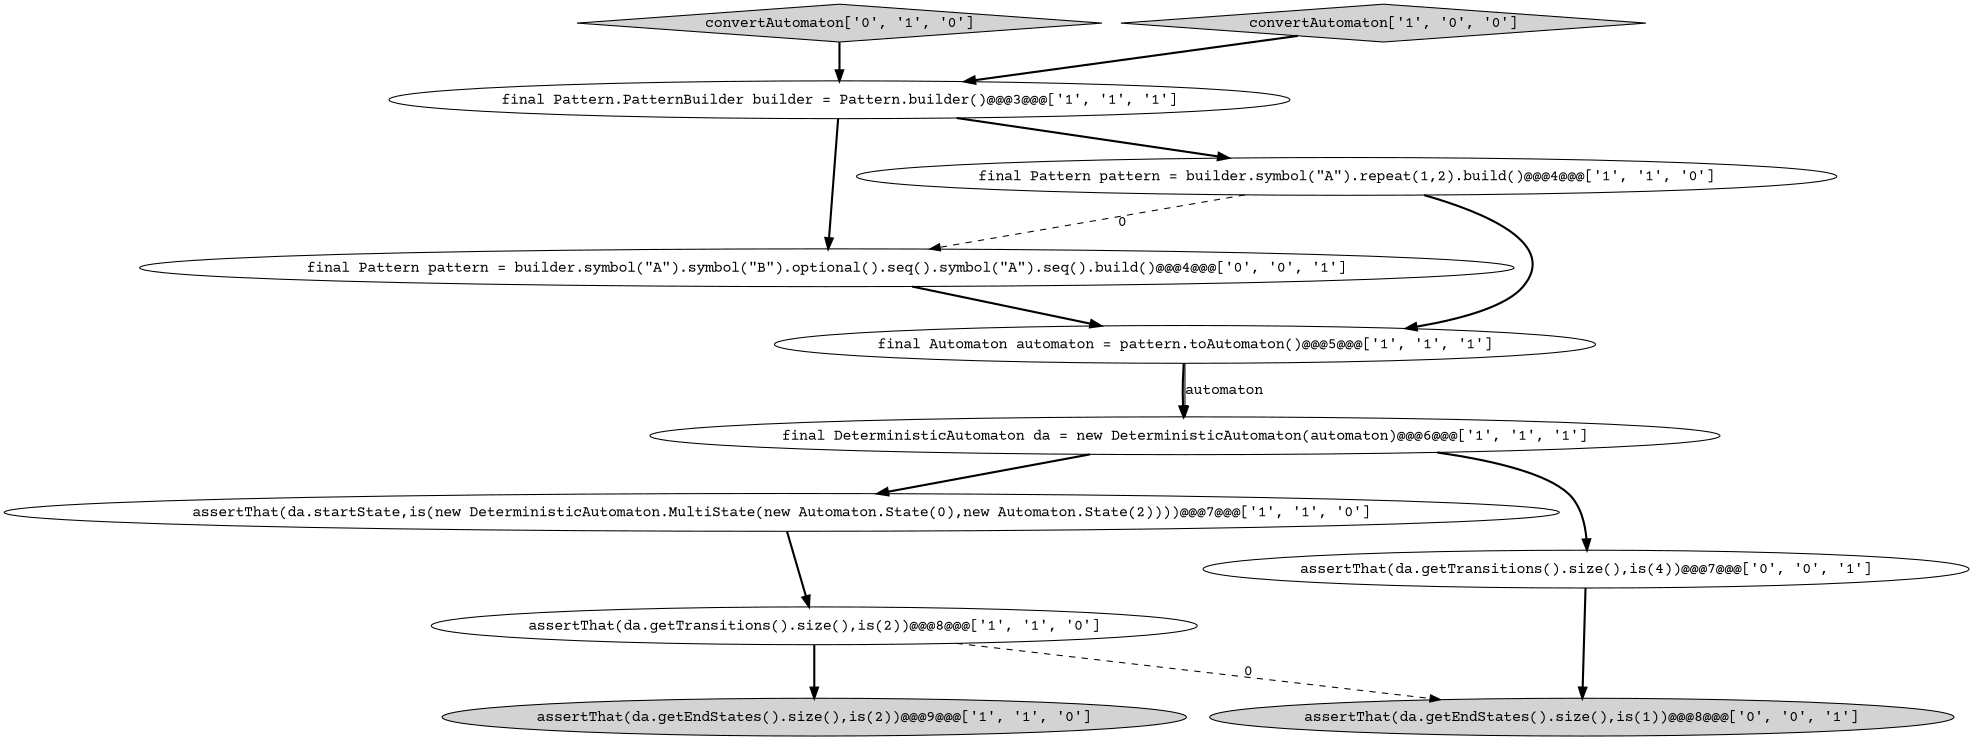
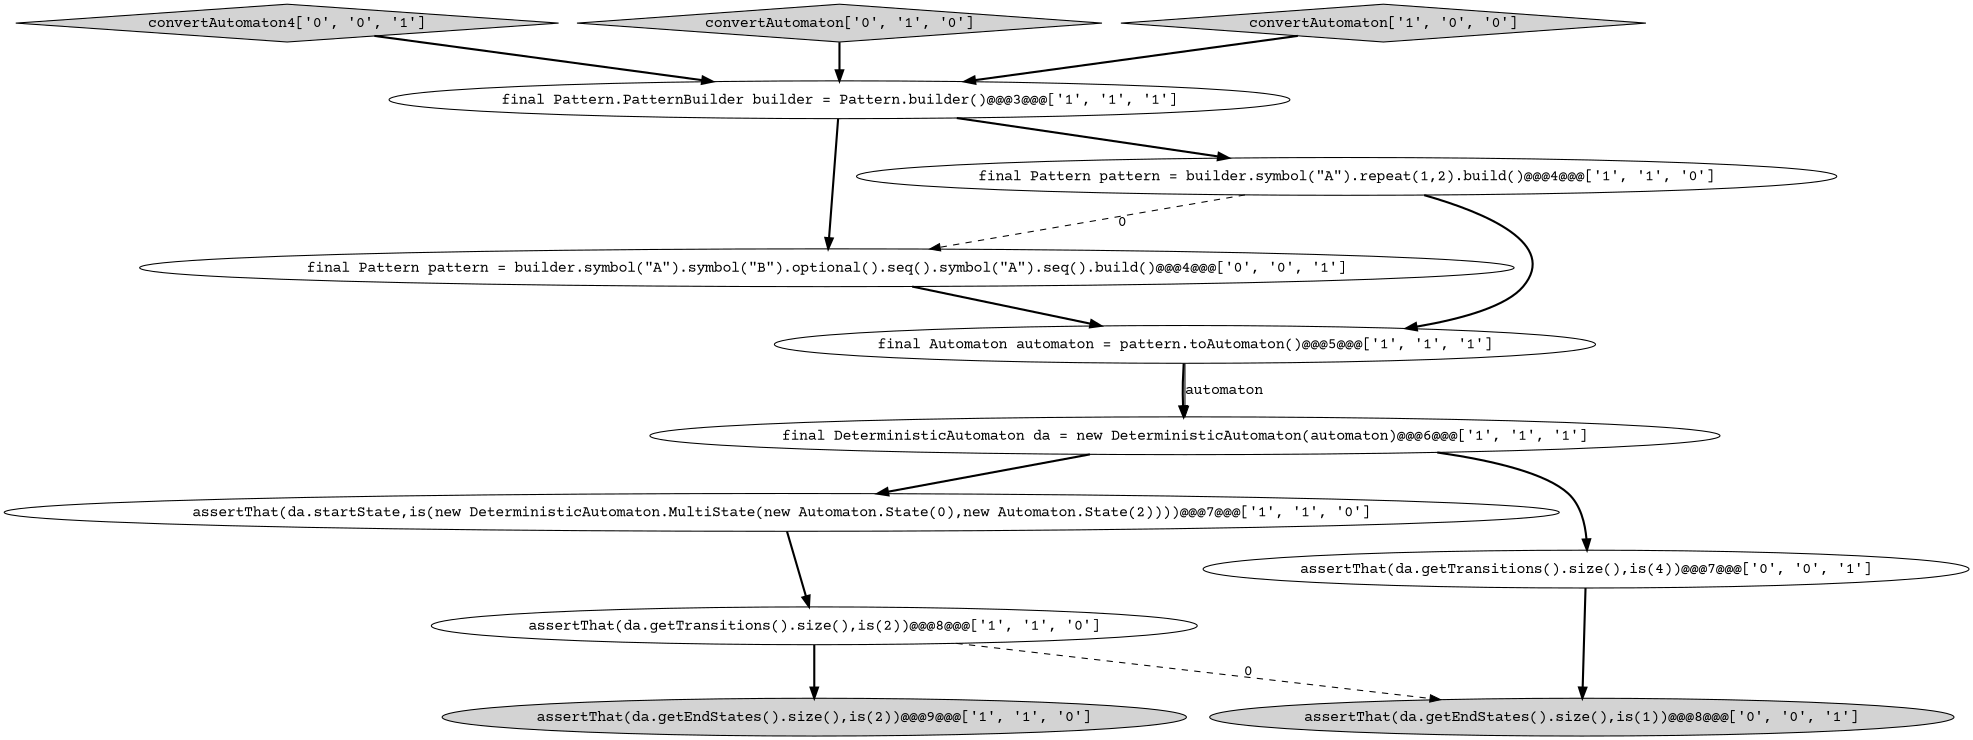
node "convertAutomaton4['0', '0', '1']": added
